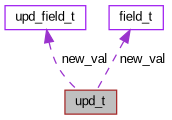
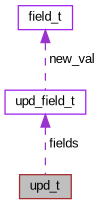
edge "upd_t" -> "upd_field_t": label " new_val" -> " fields"
edge "upd_t" -> "field_t": now "upd_field_t" -> "field_t"
